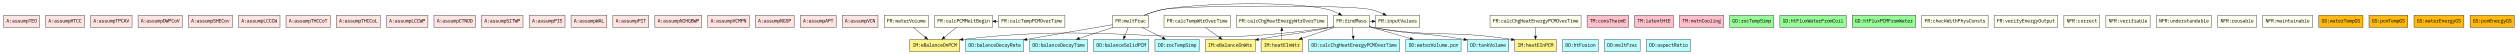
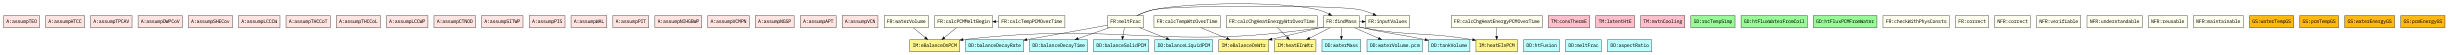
node "FR:verifyEnergyOutput": label "FR:verifyEnergyOutput" -> "FR:correct"
edge "IM:heatEInWtr" -> "FR:calcChgHeatEnergyWtrOverTime": reversed
node "DD:rocTempSimp": label "DD:rocTempSimp" -> "DD:balanceLiquidPCM"
node "DD:calcChgHeatEnergyPCMOverTime": label "DD:calcChgHeatEnergyPCMOverTime" -> "DD:waterMass"
